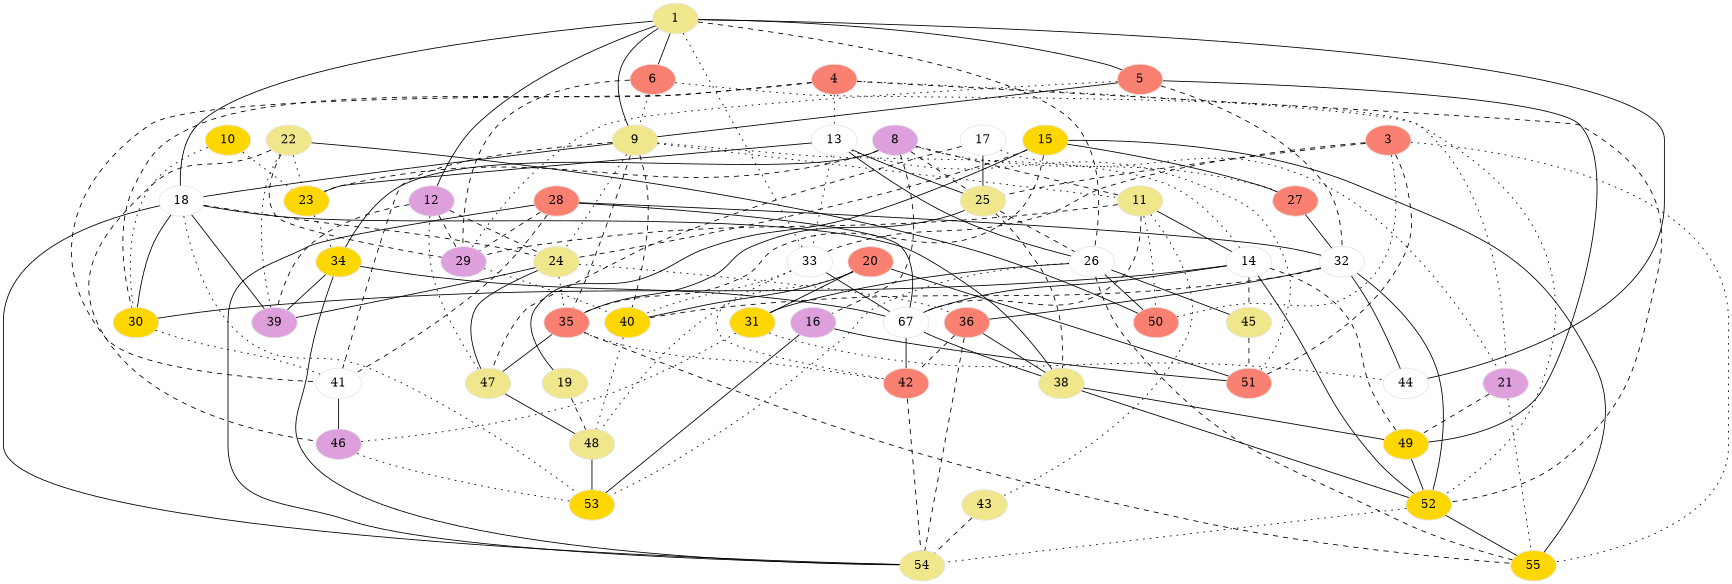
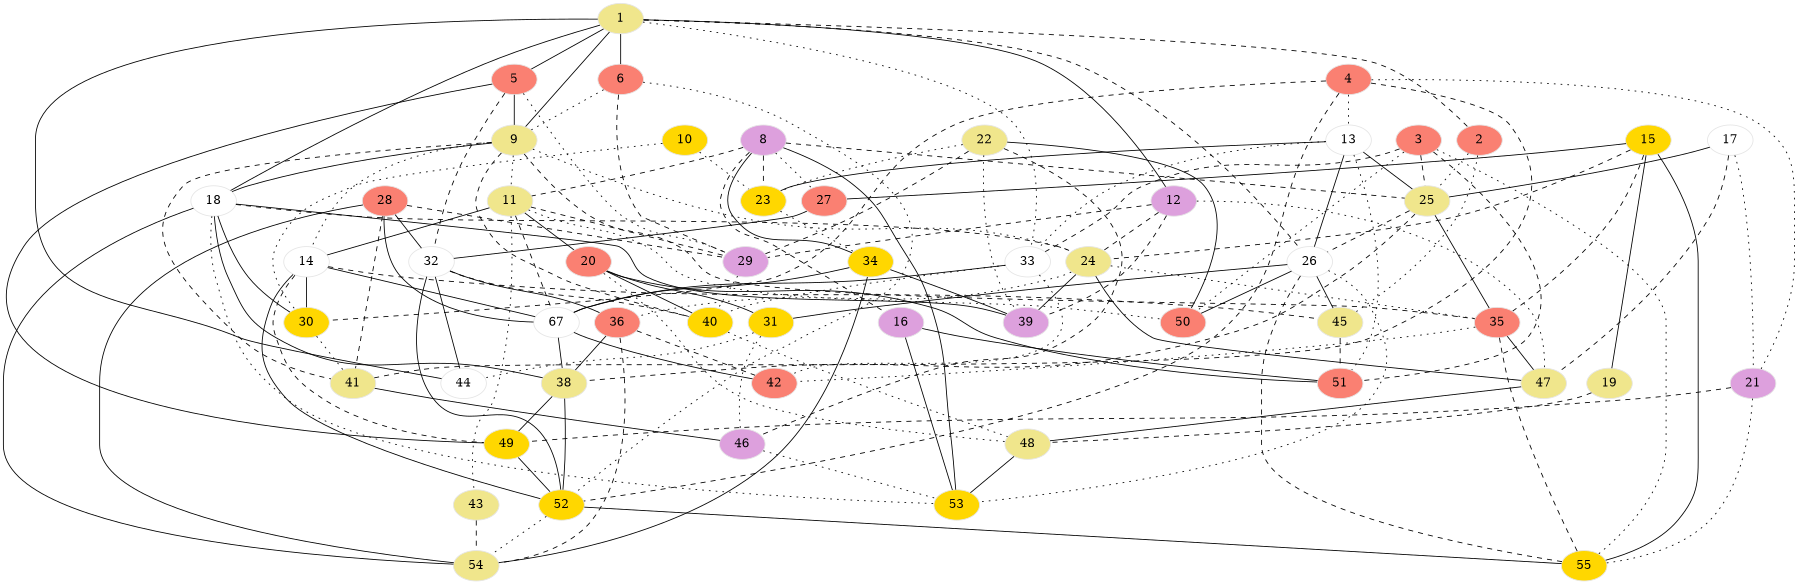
node "2": added
edge "11" -- "20": added
edge "8" -- "53": added
node "41": fillcolor white -> khaki
edge "42" -- "54": removed
